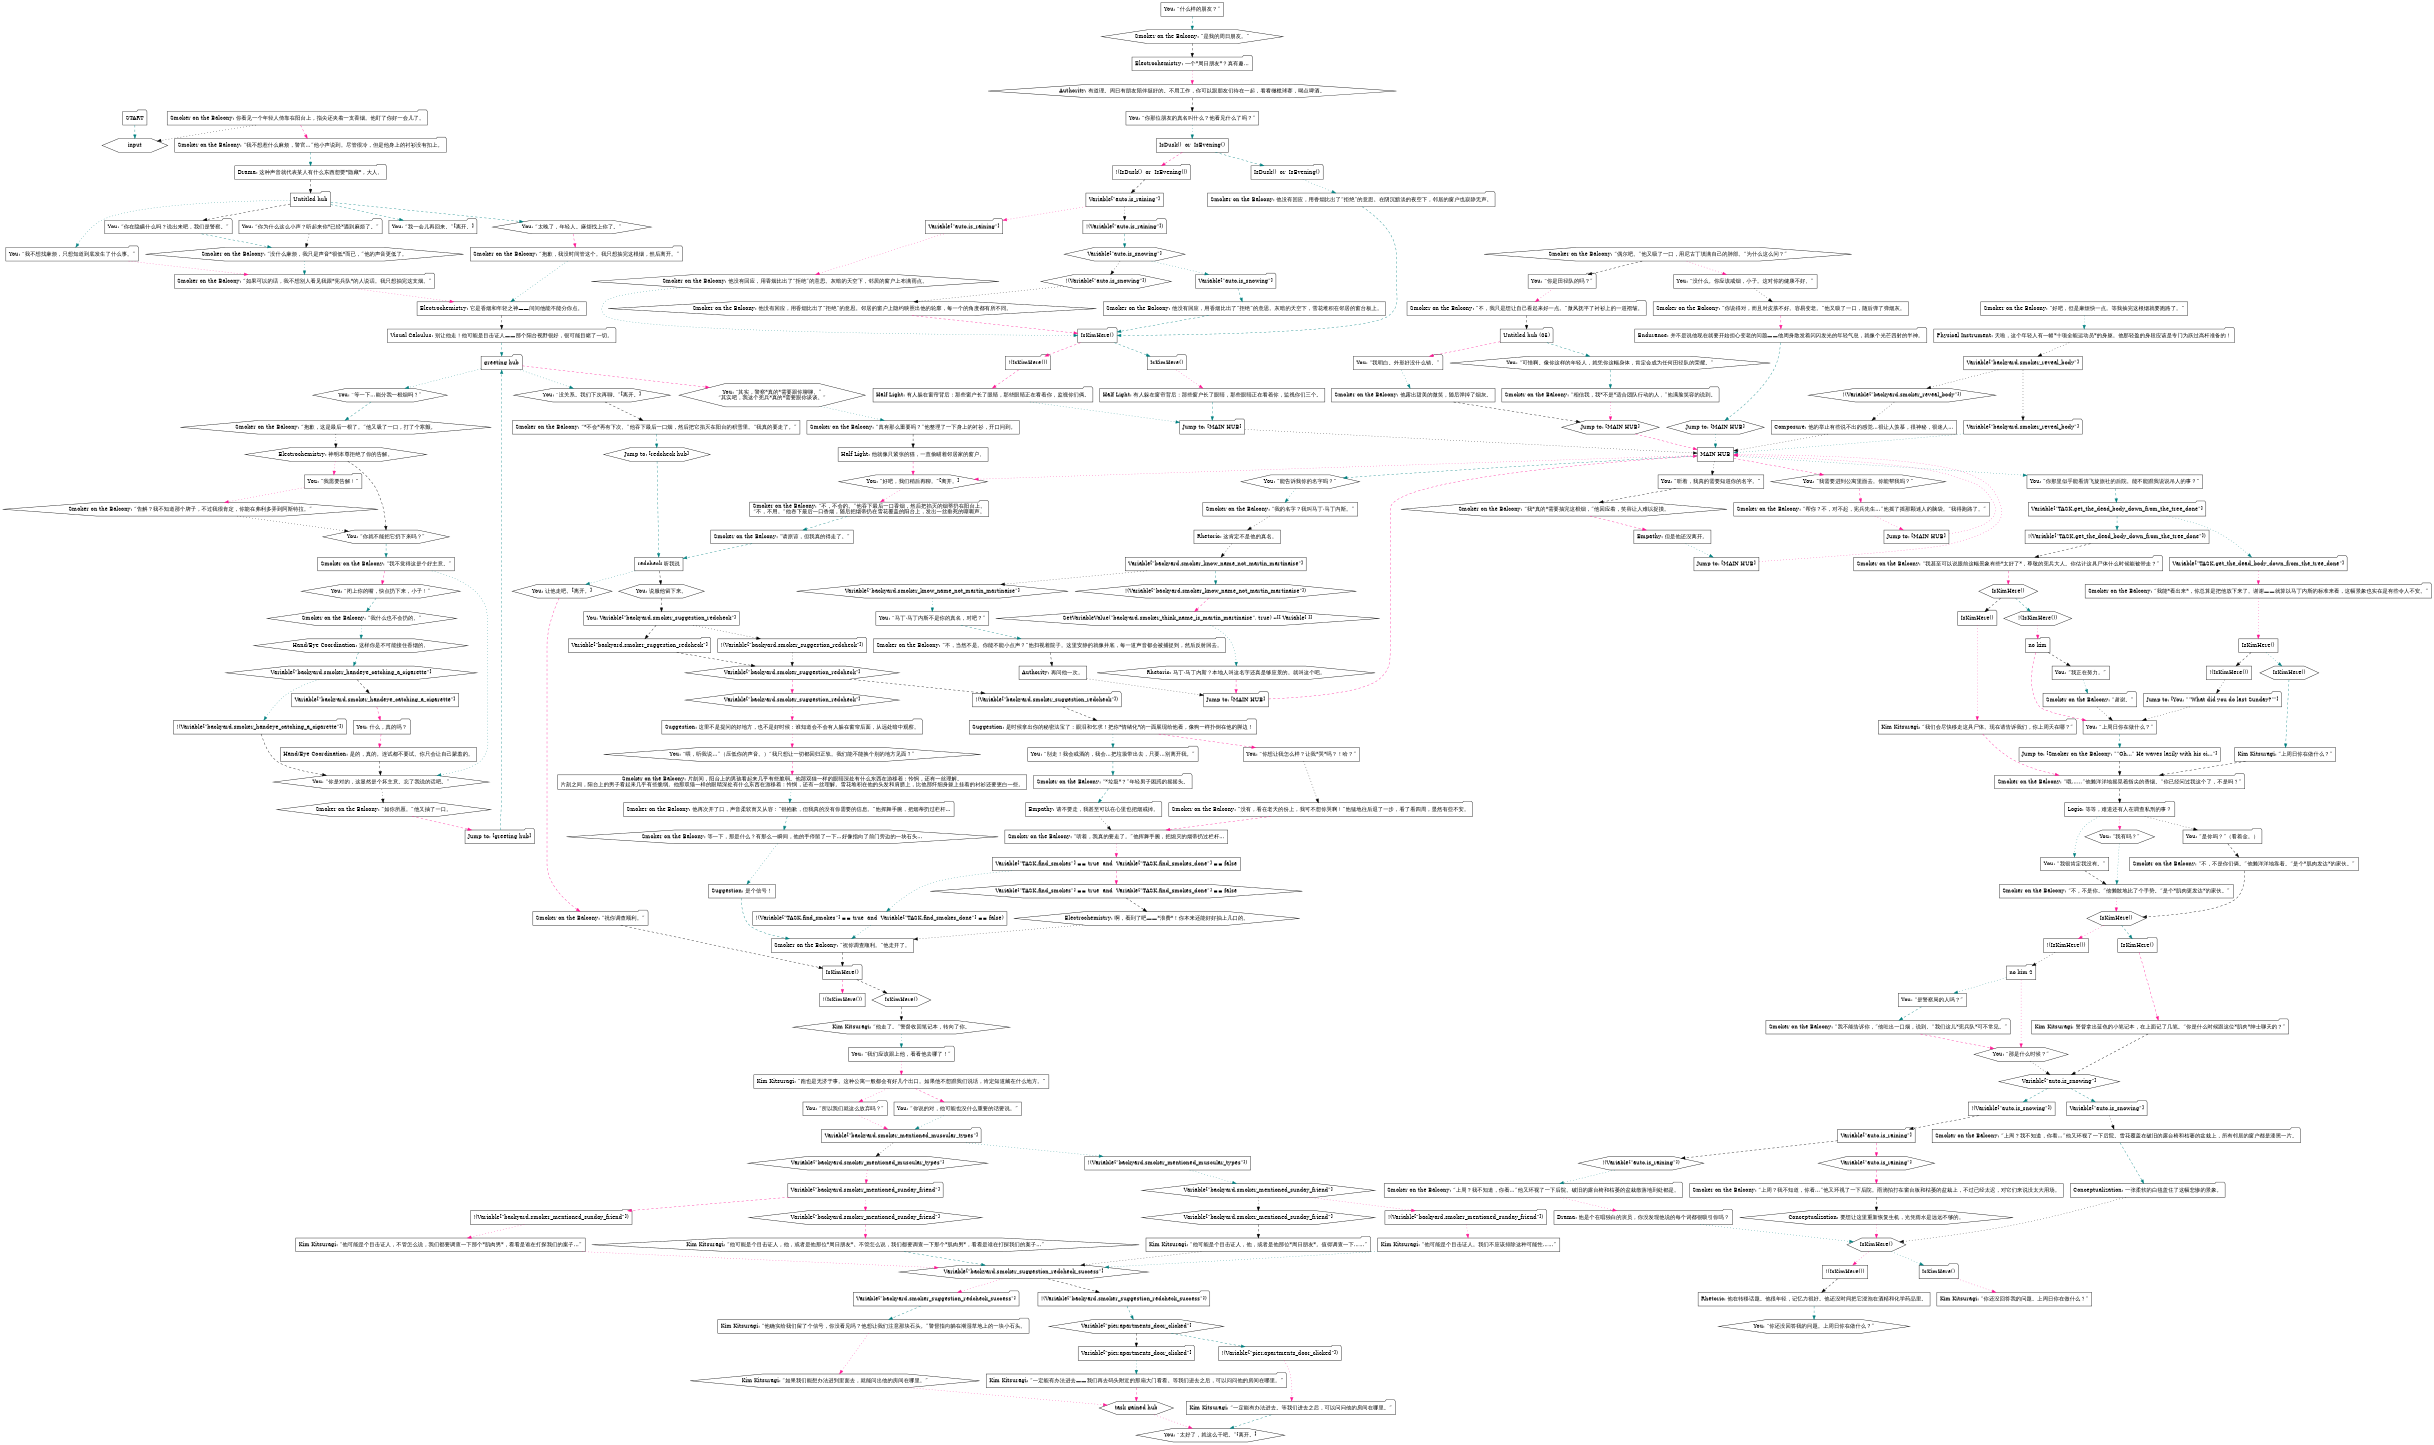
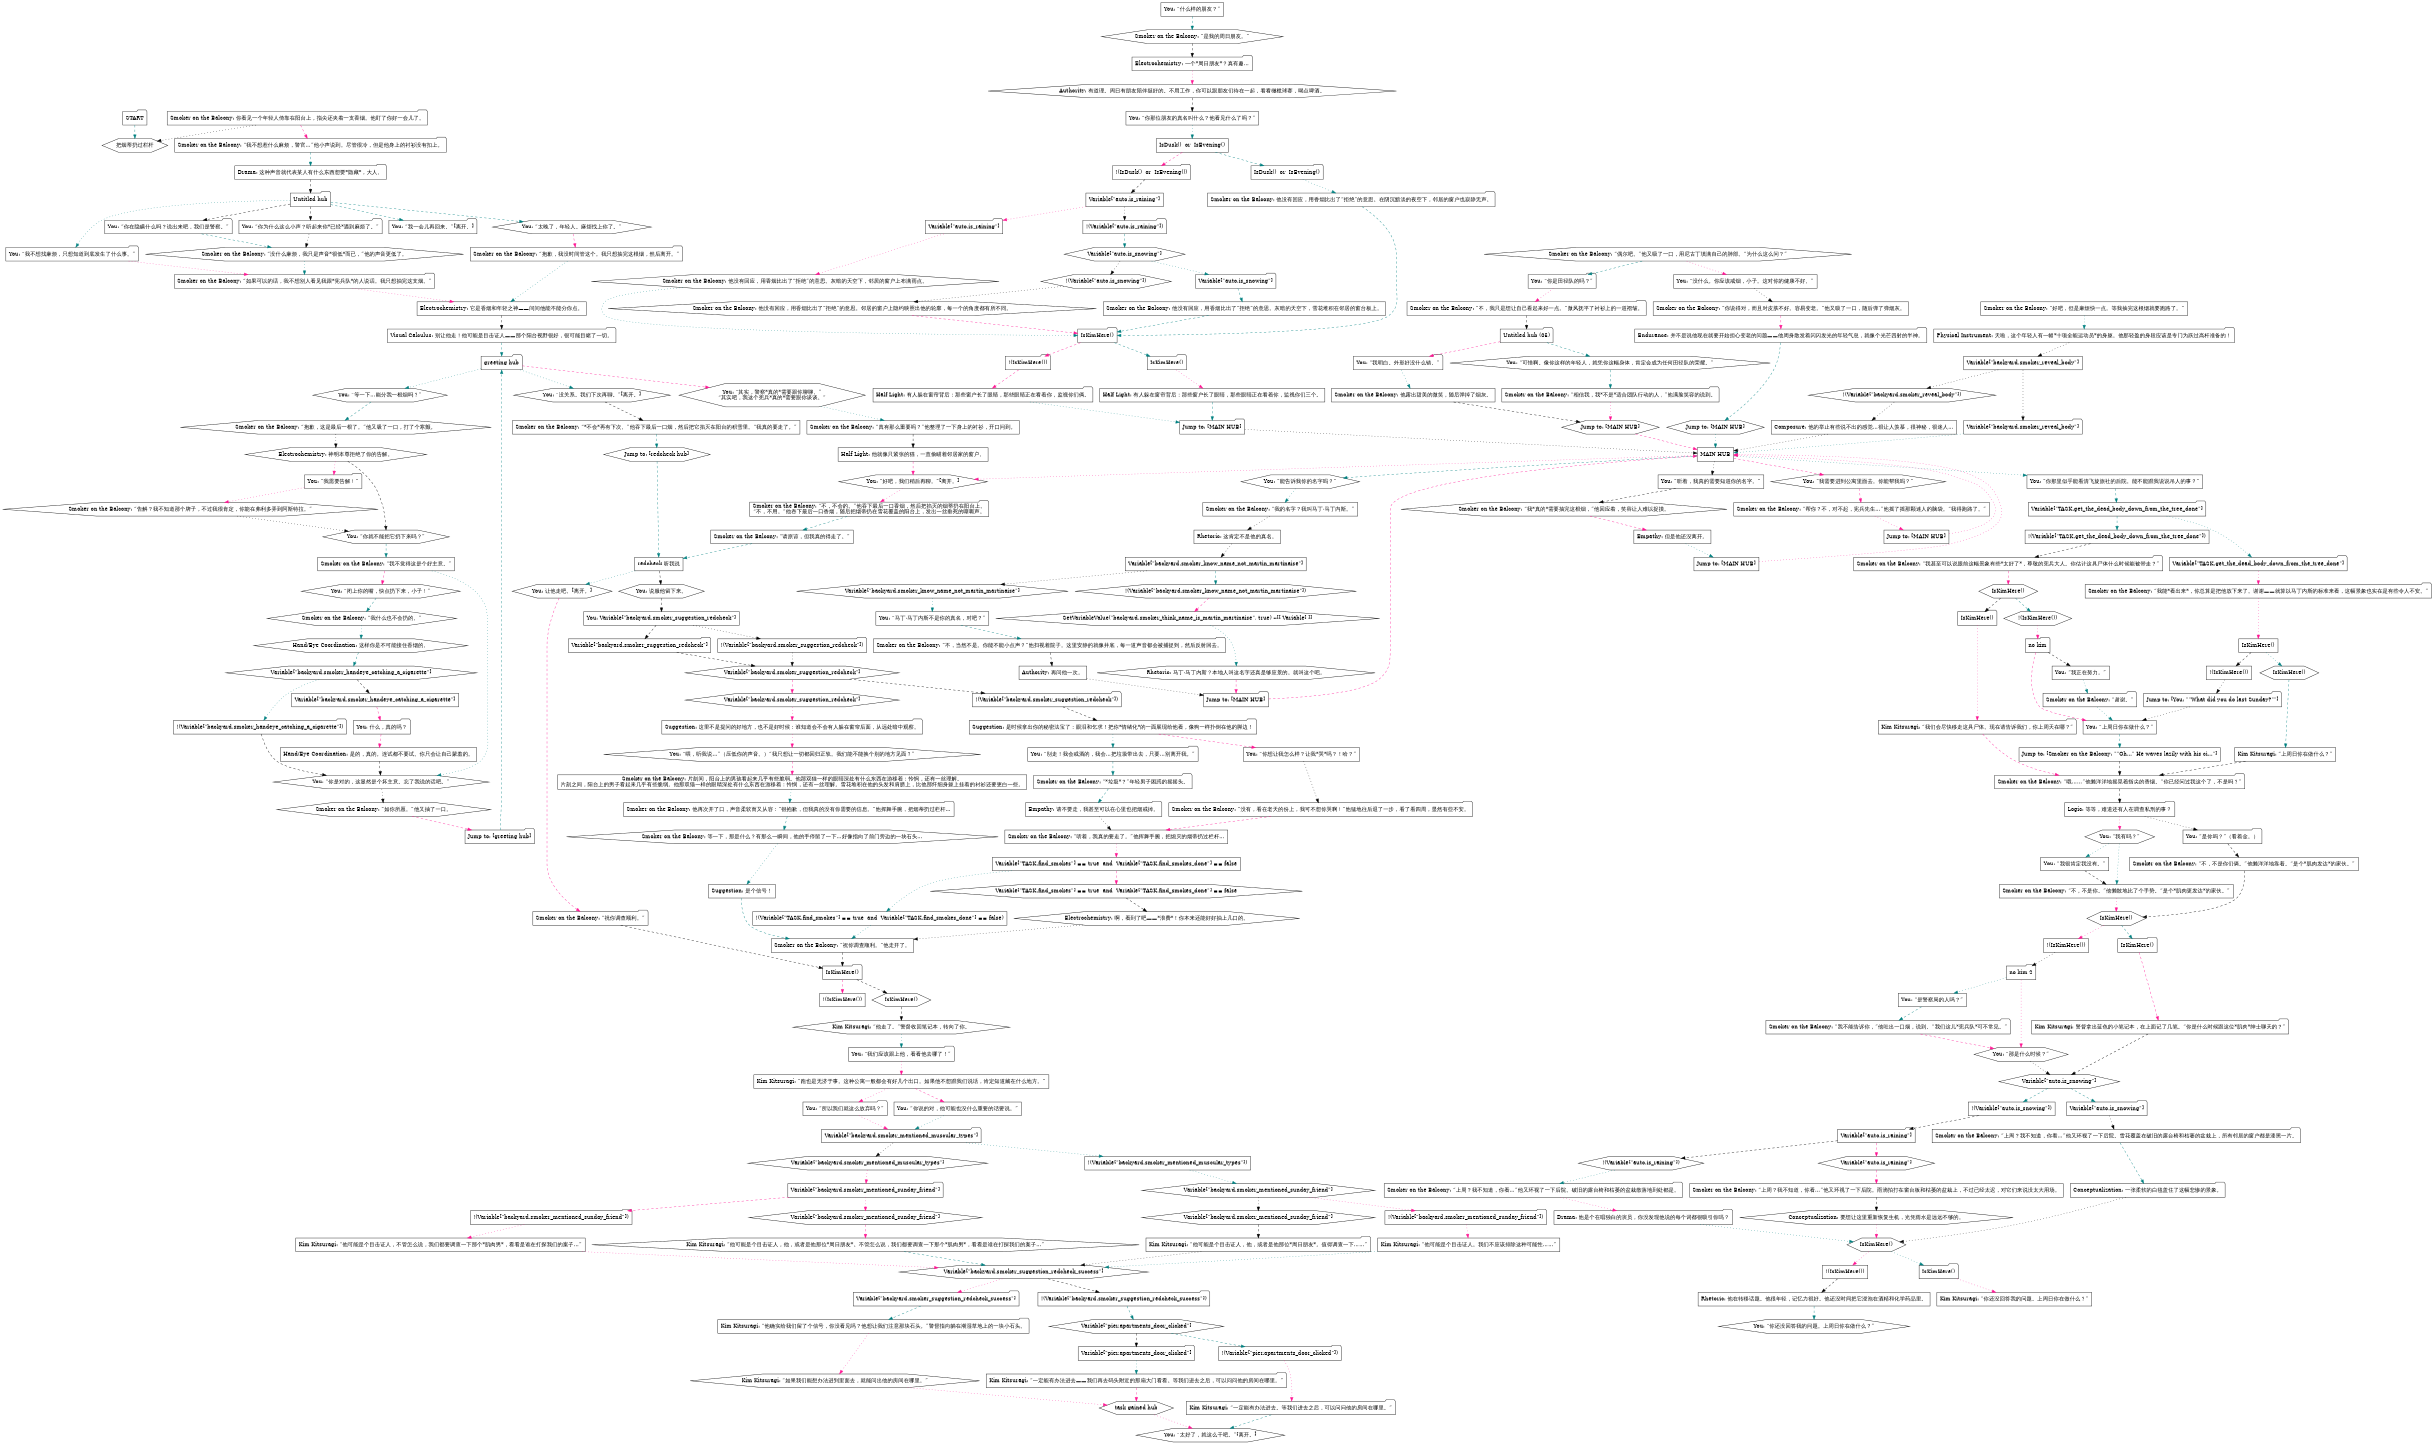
node "input": label "input" -> "把烟蒂扔过栏杆"
edge "Untitled hub" -> "You: “你为什么这么小声？听起来你*已经*遇到麻烦了。”": added
edge "Smoker on the Balcony: “偶尔吧。”他又吸了一口，用尼古丁填满自己的肺部。“为什么这么问？”" -> "You: “你是田径队的吗？”": color black -> teal
edge "Smoker on the Balcony: “谢谢。”" -> "You: “上周日你在做什么？”": color black -> teal
edge "Logic: 等等，难道还有人在调查私刑的事？" -> "You: “我很肯定我没有。”": now "You: “我有吗？”" -> "You: “我很肯定我没有。”"
